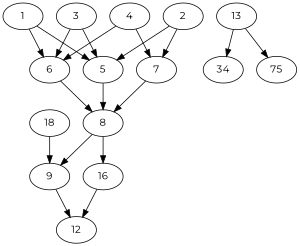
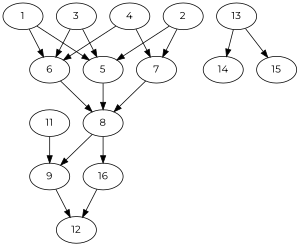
node "34": label "34" -> "14"
node "75": label "75" -> "15"
node "18": label "18" -> "11"
